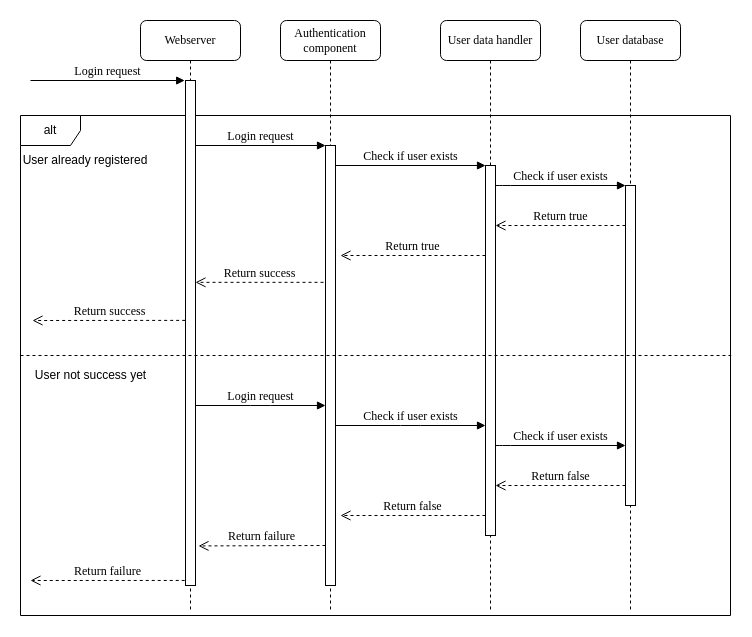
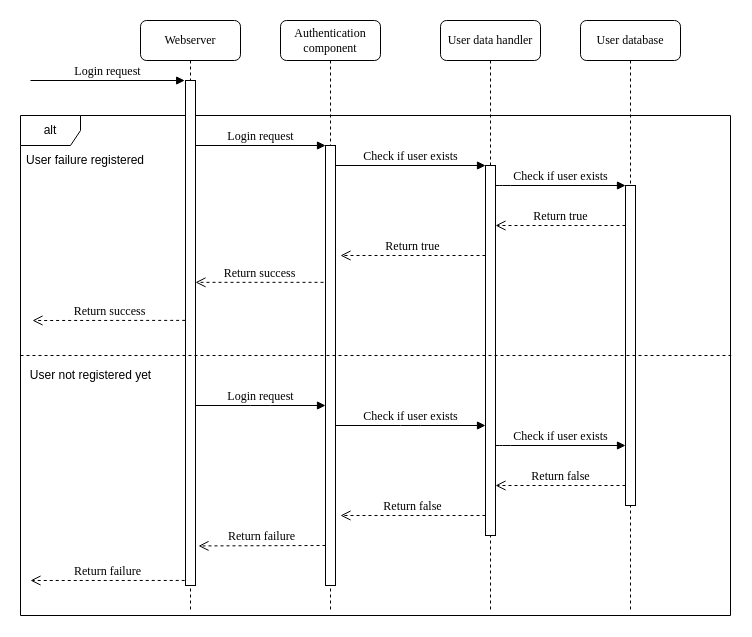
node "User already registered": label "User already registered" -> "User failure registered"
node "User not success yet": label "User not success yet" -> "User not registered yet"
